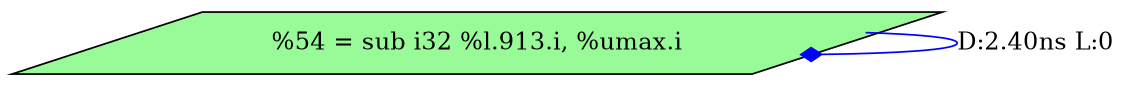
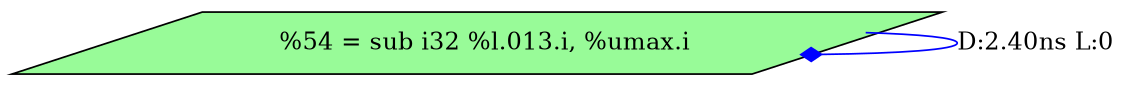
node "%54 = sub i32 %l.913.i, %umax.i": label "%54 = sub i32 %l.913.i, %umax.i" -> "%54 = sub i32 %l.013.i, %umax.i"
